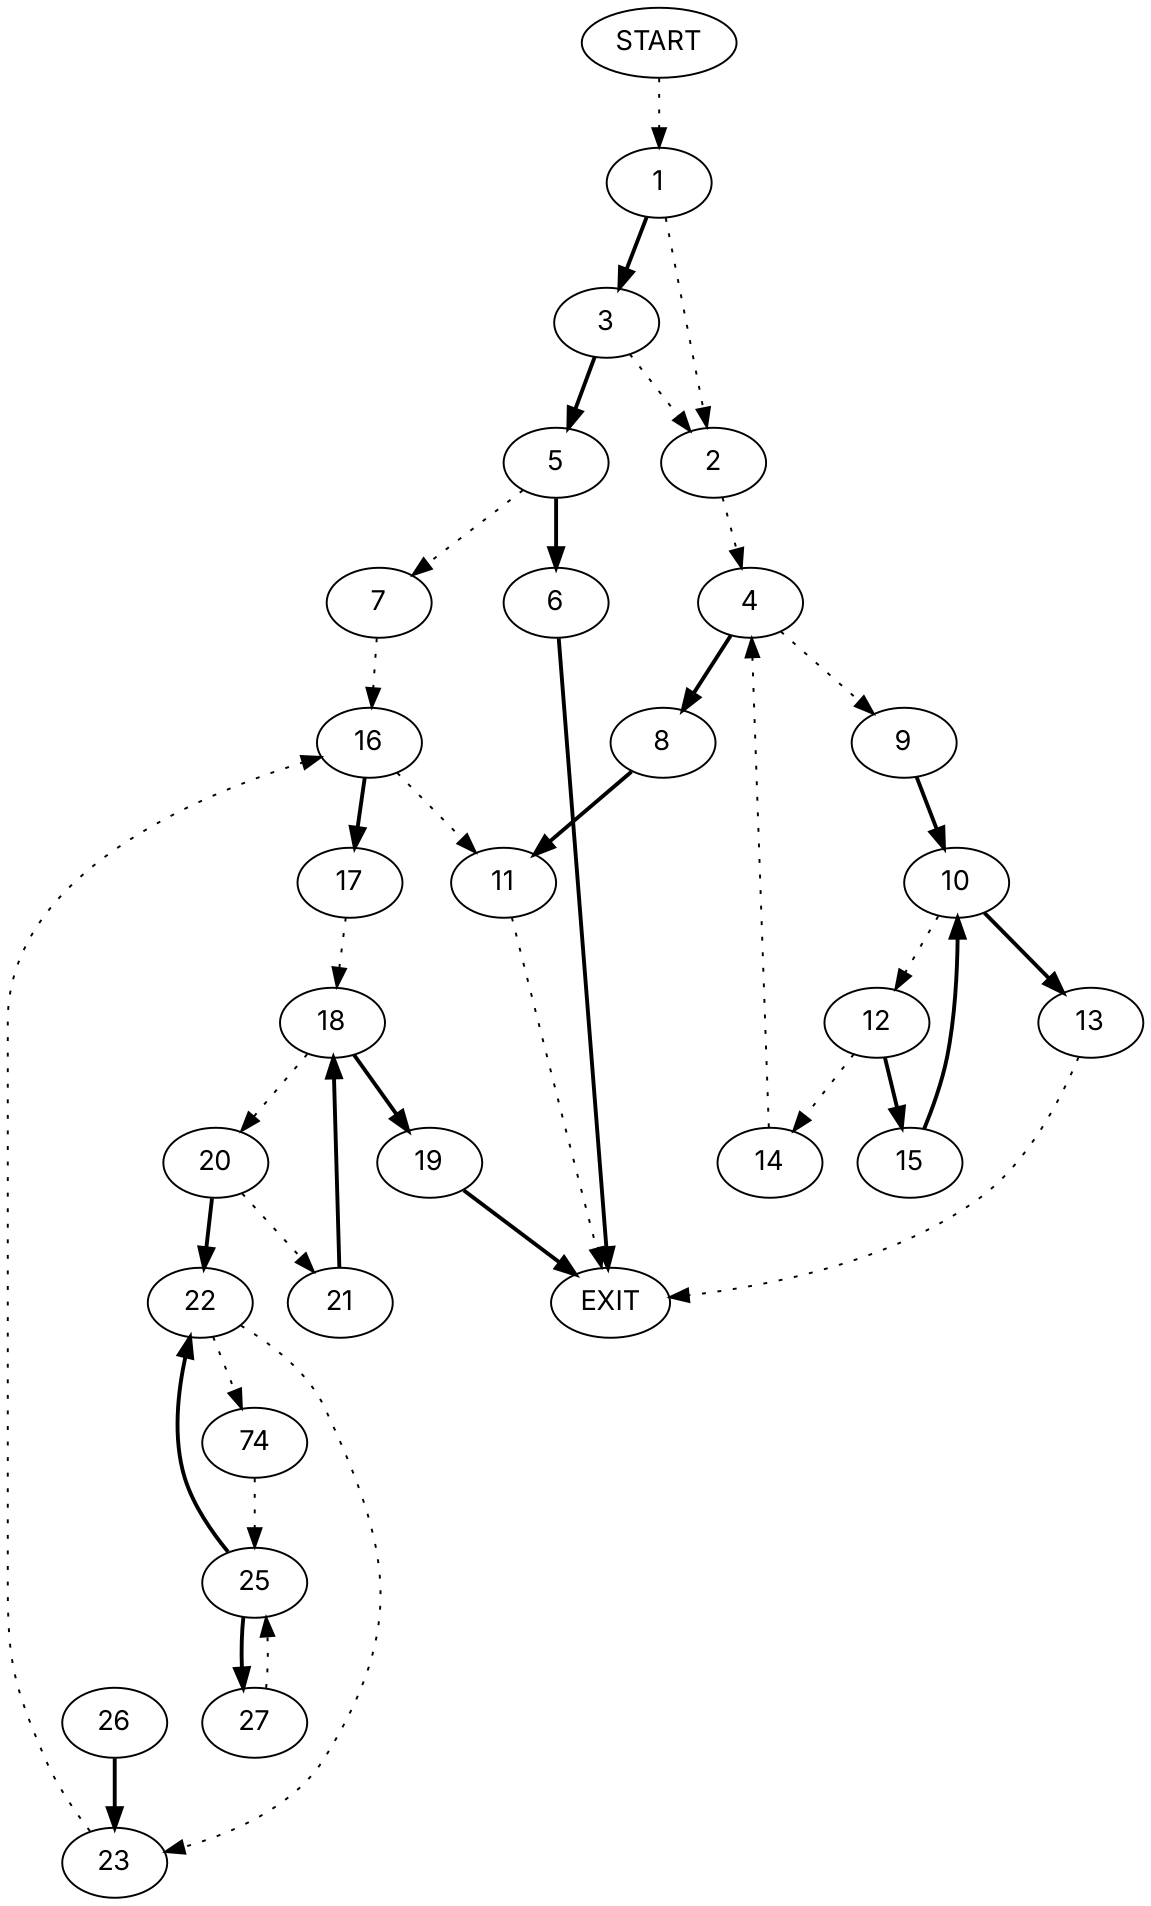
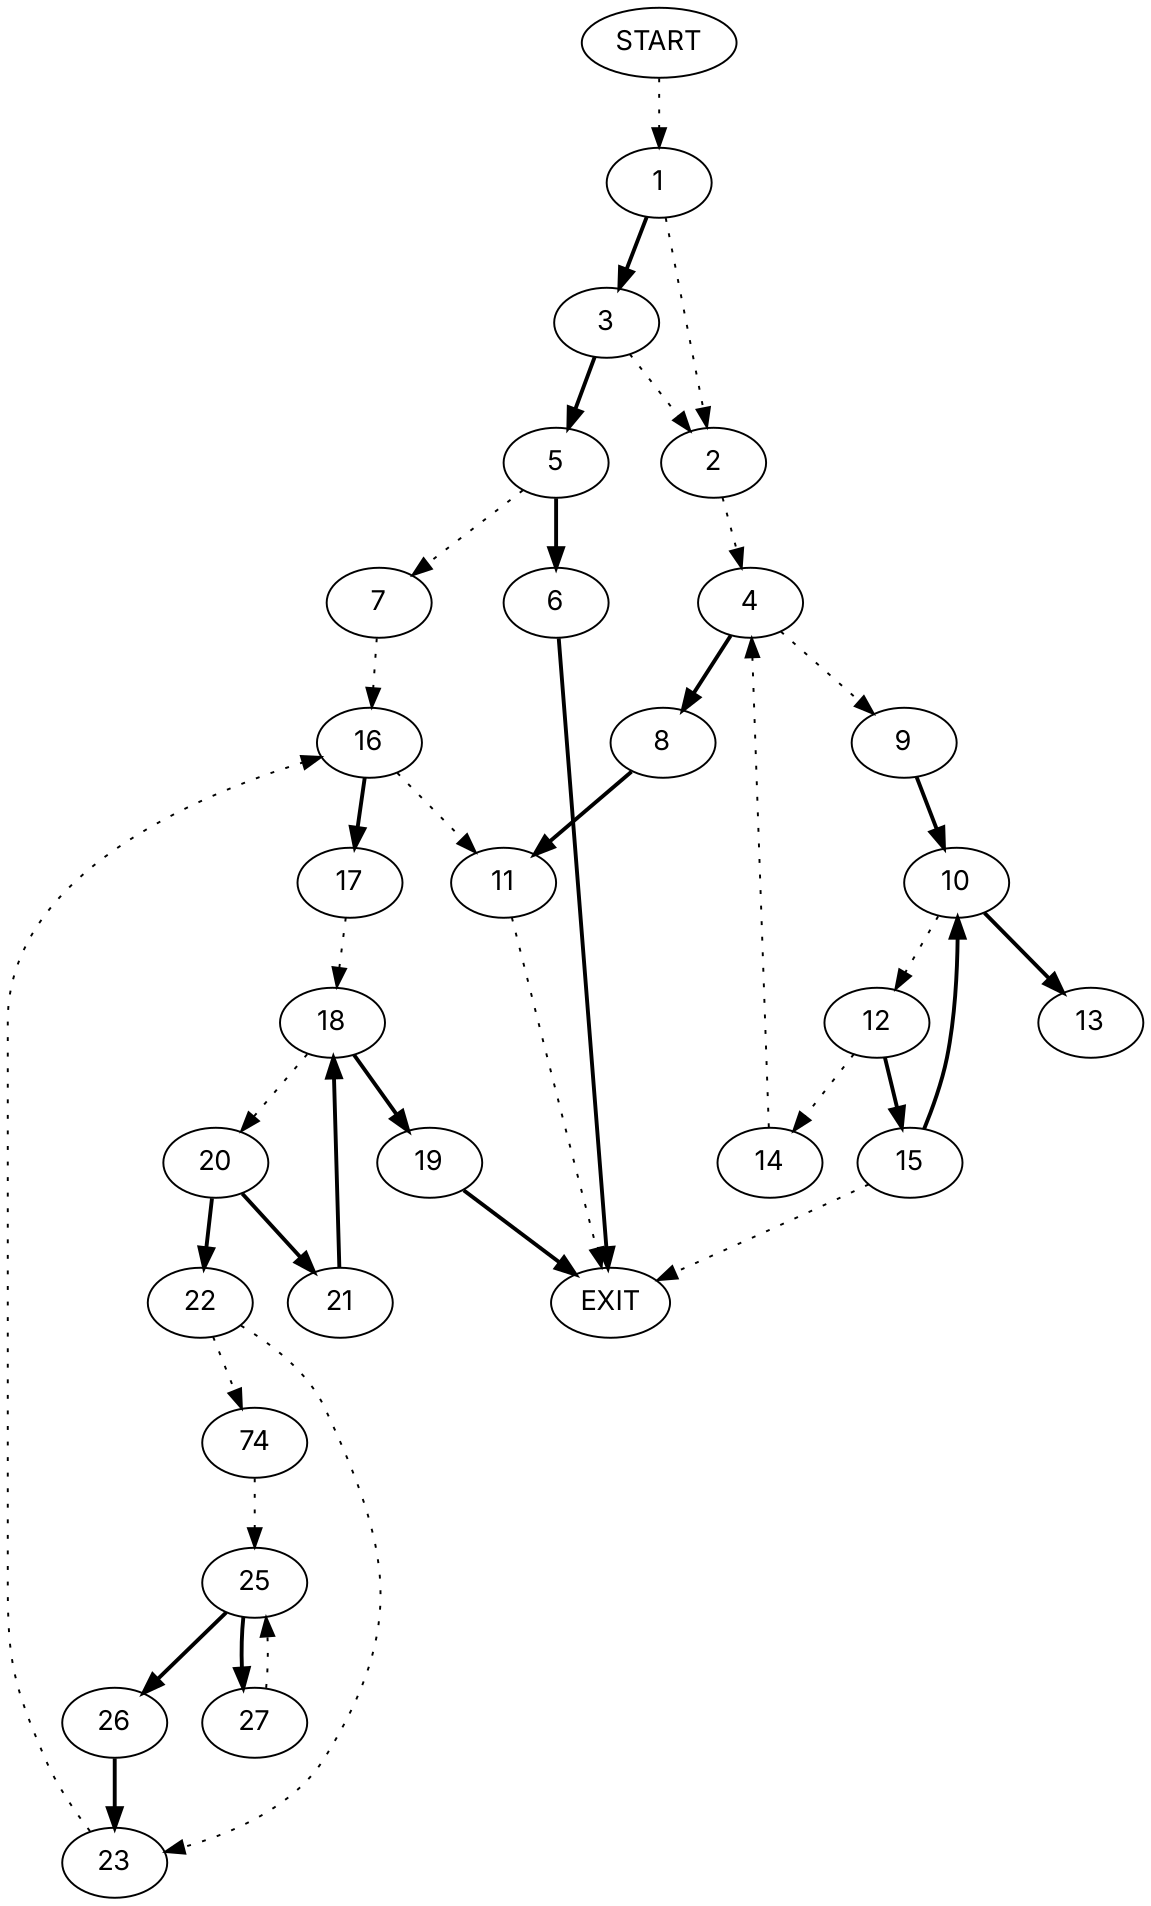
edge "20" -> "21": style dotted -> bold
edge "13" -> "EXIT": now "15" -> "EXIT"
edge "25" -> "22": now "25" -> "26"
